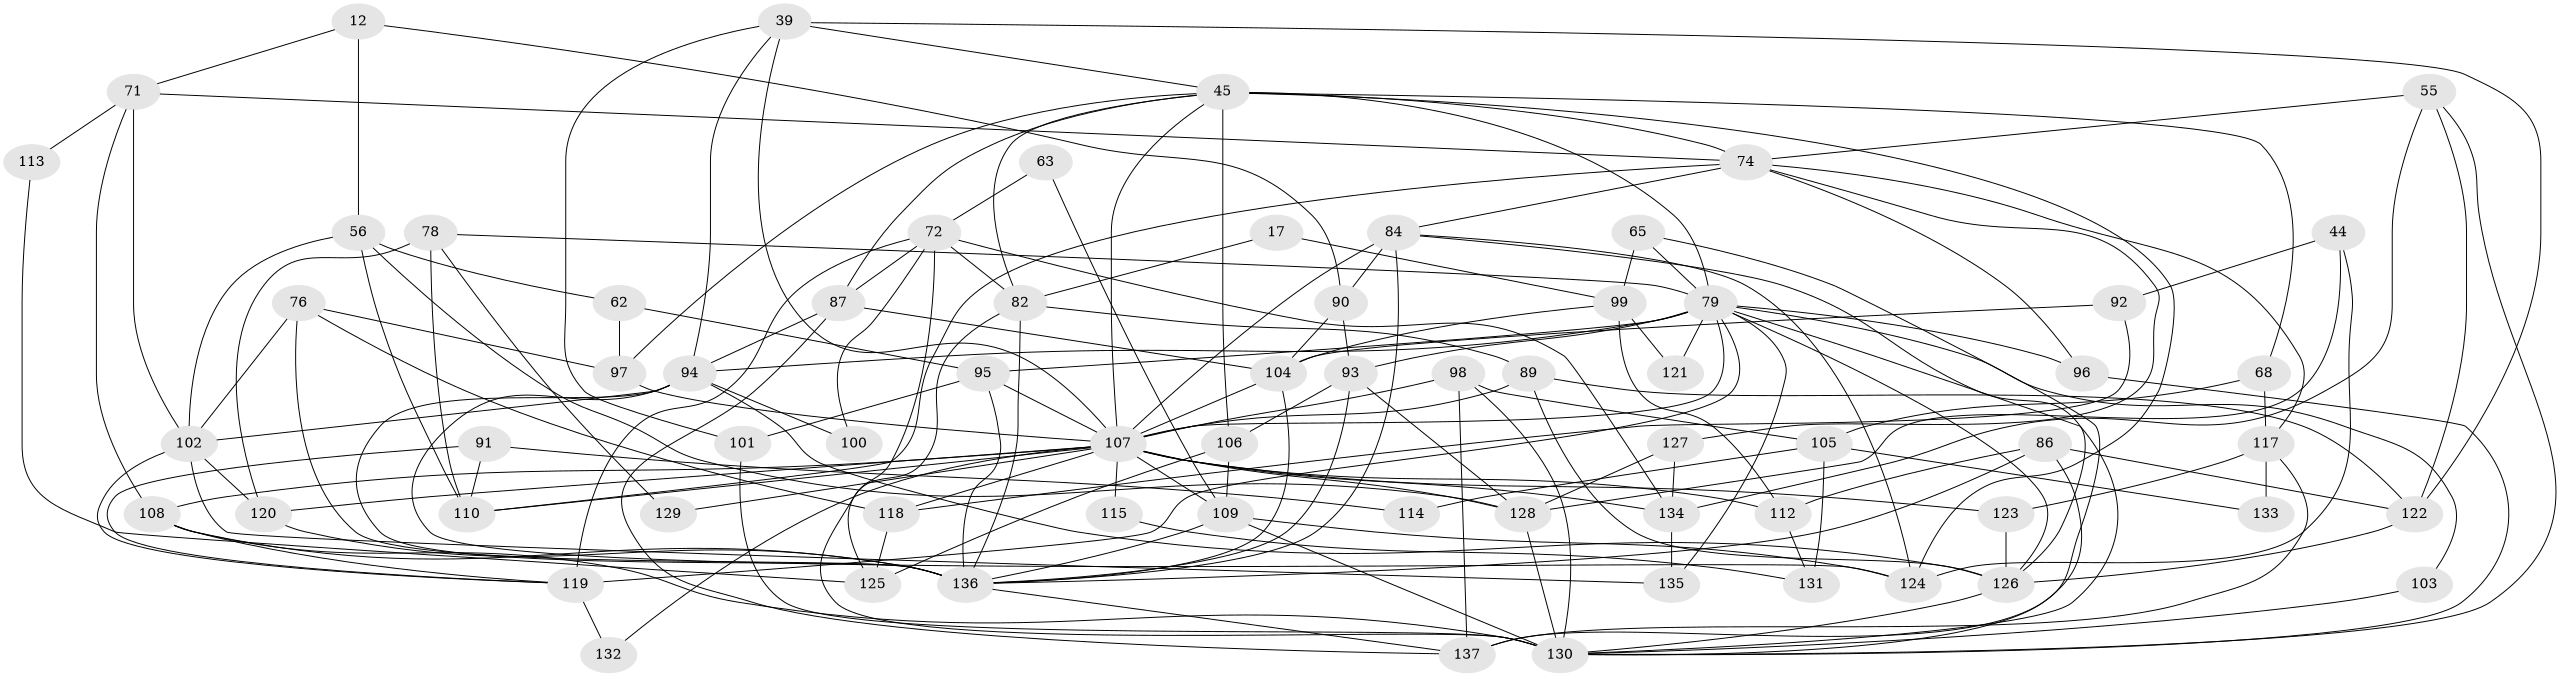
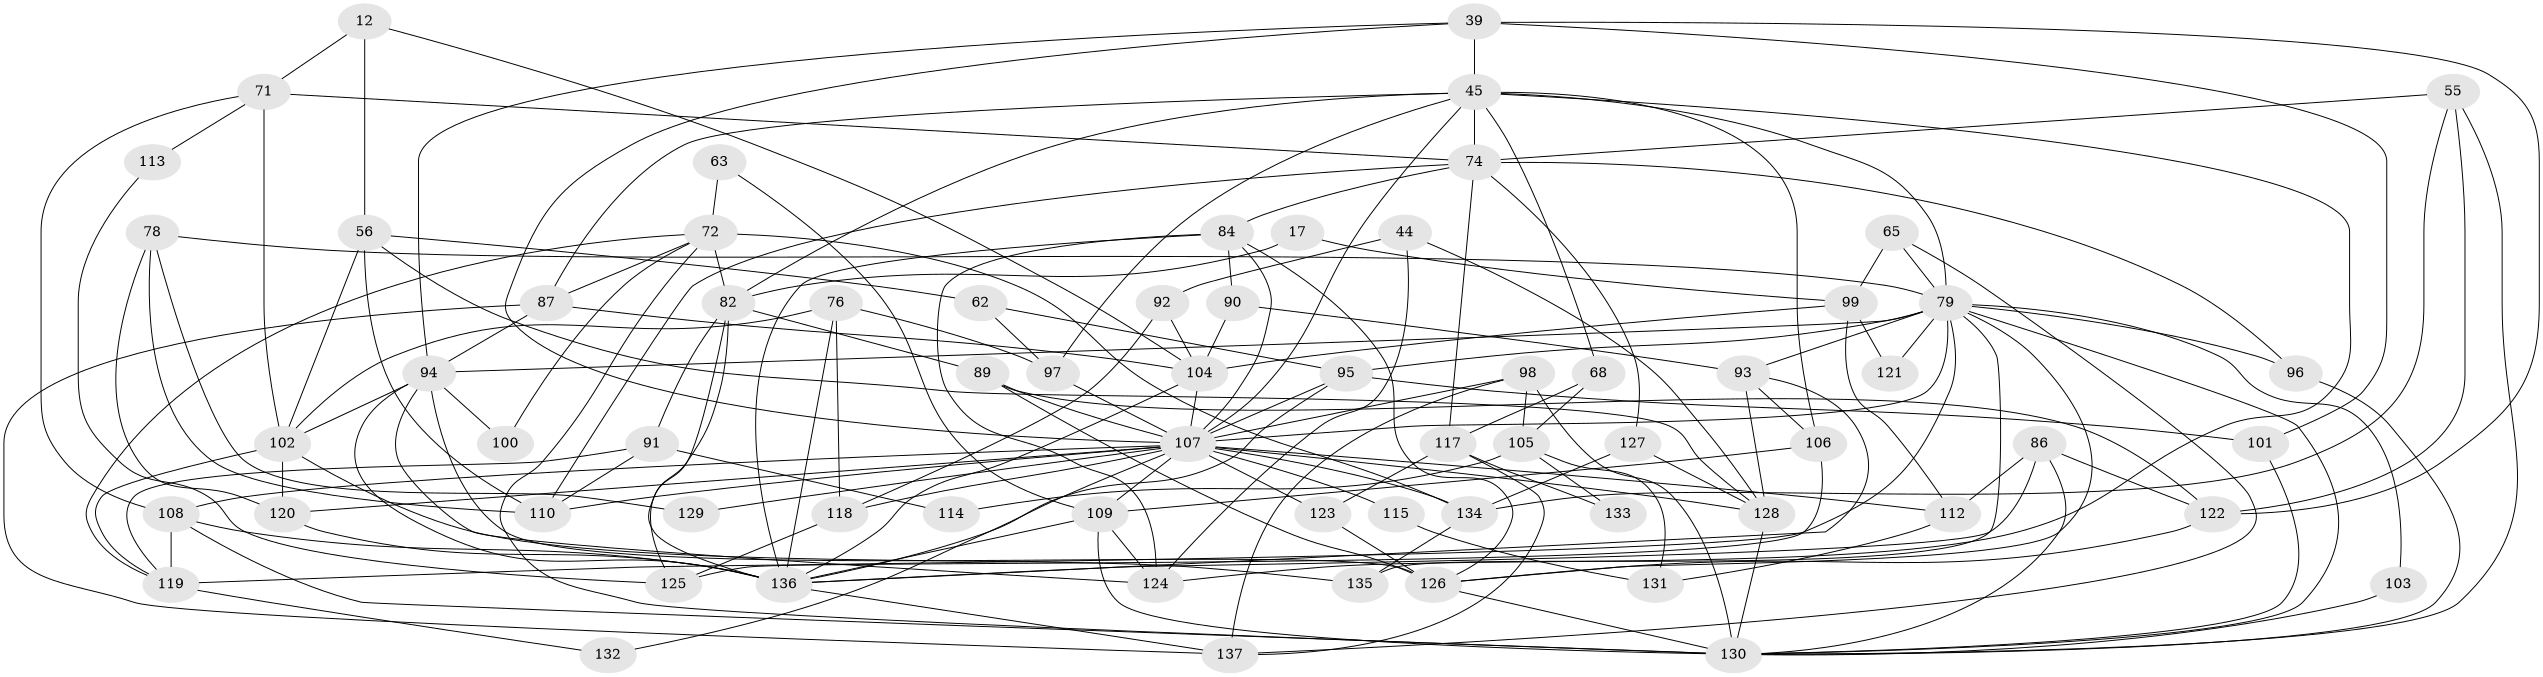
edge "12" -- "90": now "12" -- "104"
edge "82" -- "91": added
